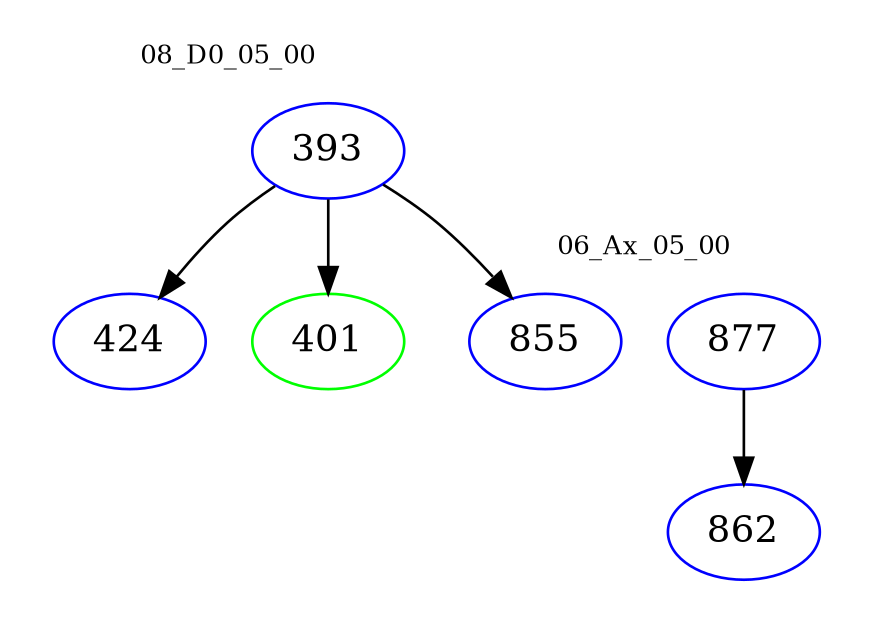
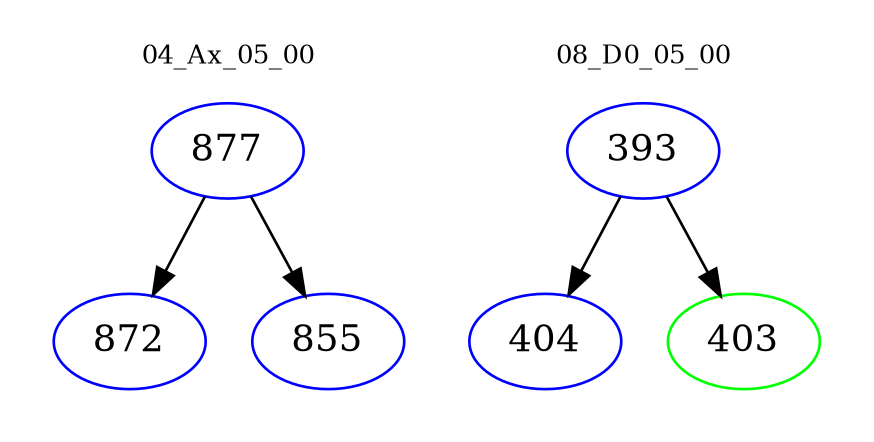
edge "393" -> "855": now "877" -> "855"
cluster "06_Ax_05_00": label "06_Ax_05_00" -> "04_Ax_05_00"
node "424": label "424" -> "404"
node "401": label "401" -> "403"
node "862": label "862" -> "872"
